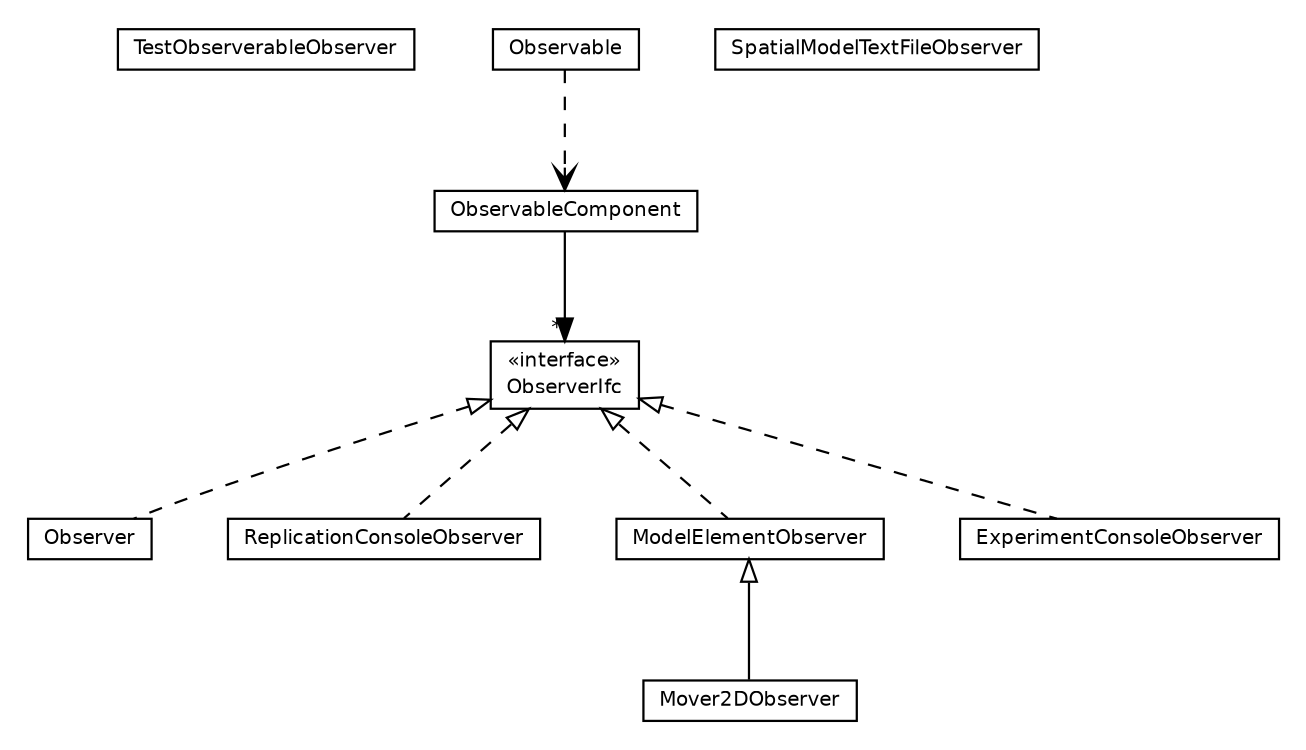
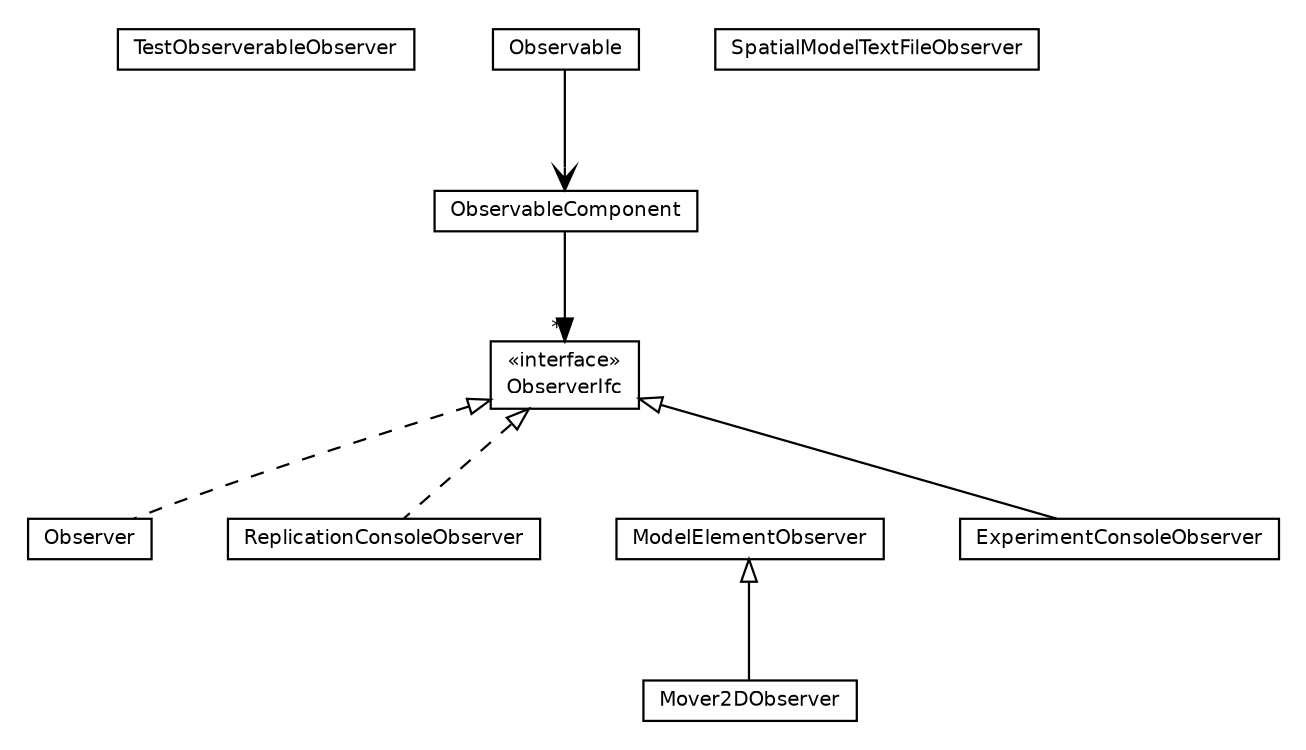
edge "Observable" -> "ObservableComponent": style dashed -> solid
edge "ExperimentConsoleObserver" -> "ObserverIfc": style dashed -> solid
edge "ModelElementObserver" -> "ObserverIfc": removed
